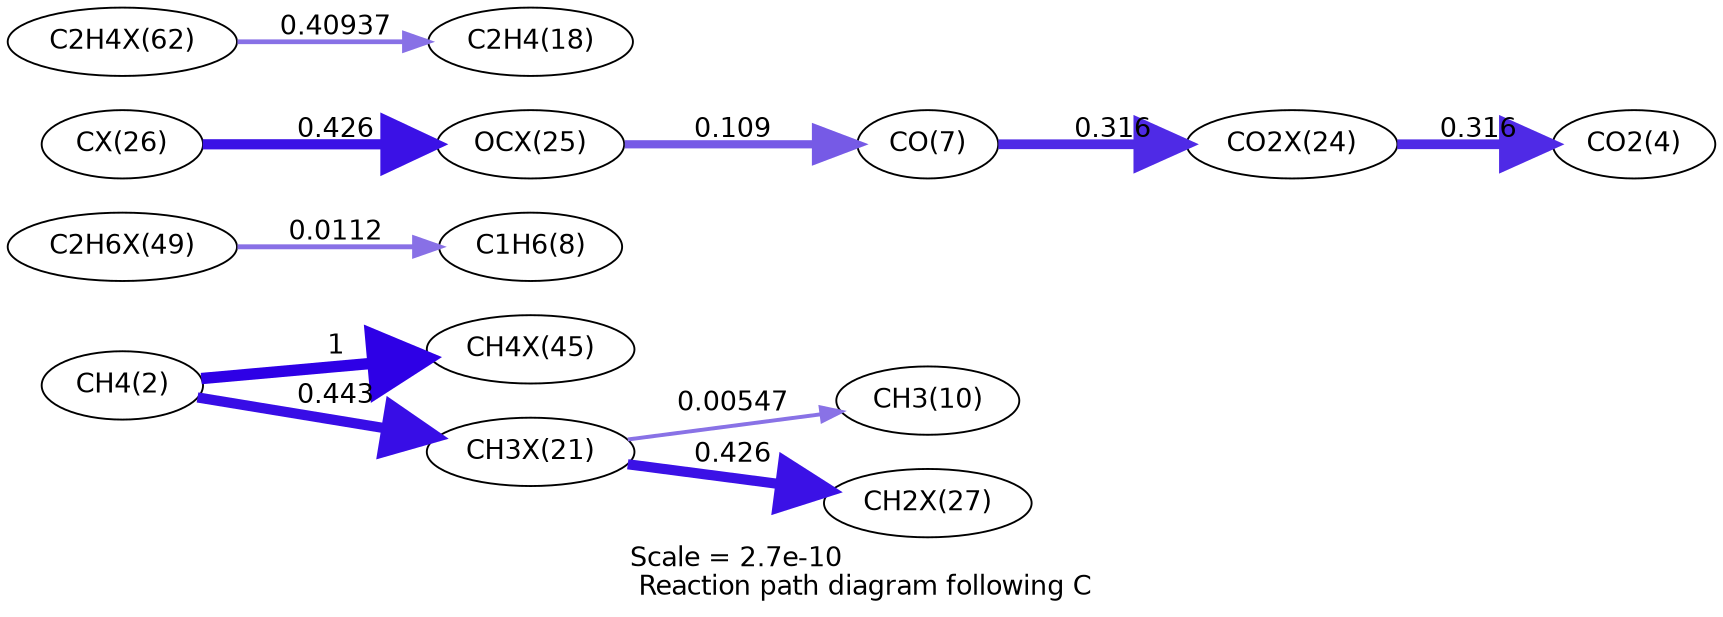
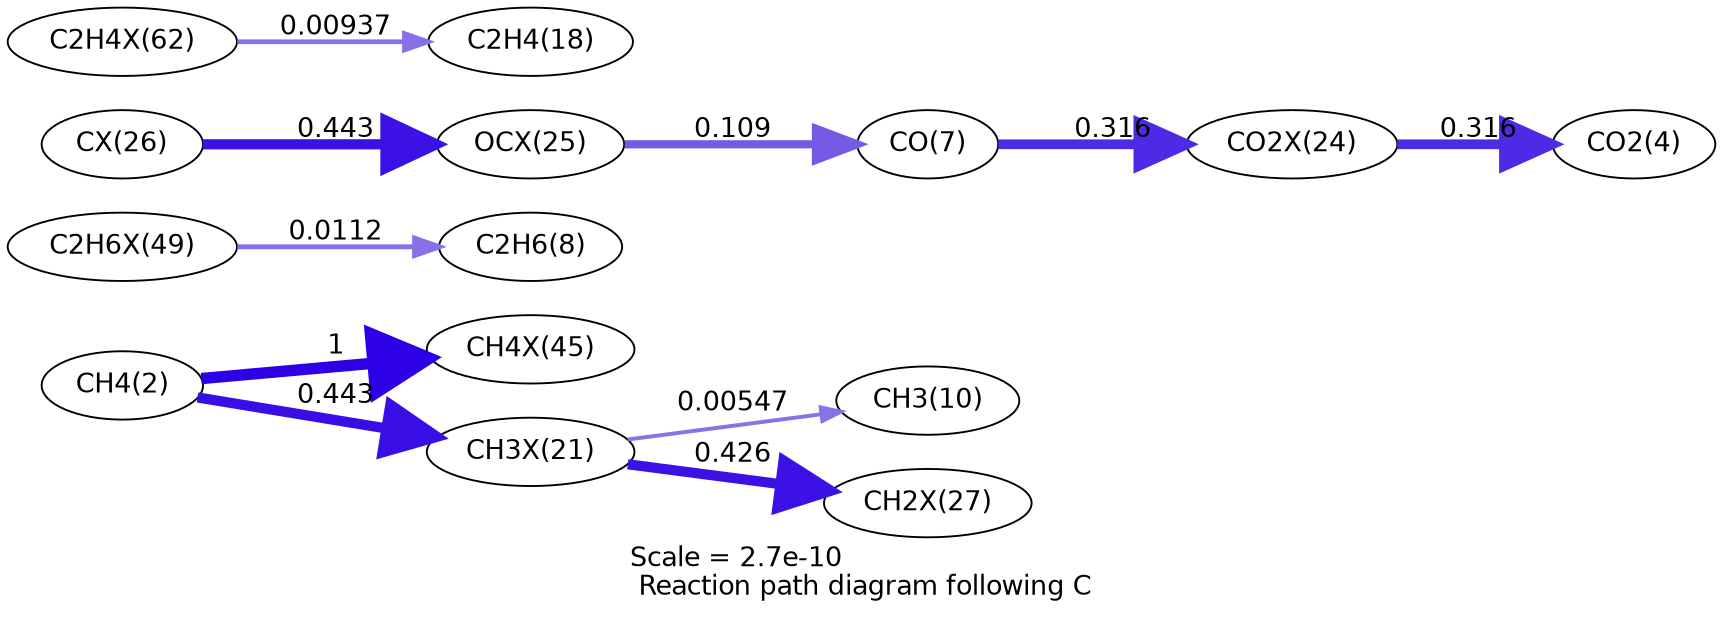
edge "C2H4X(62)" -> "C2H4(18)": label " 0.40937" -> " 0.00937"
edge "CX(26)" -> "OCX(25)": label " 0.426" -> " 0.443"
node "C1H6(8)": label "C1H6(8)" -> "C2H6(8)"
